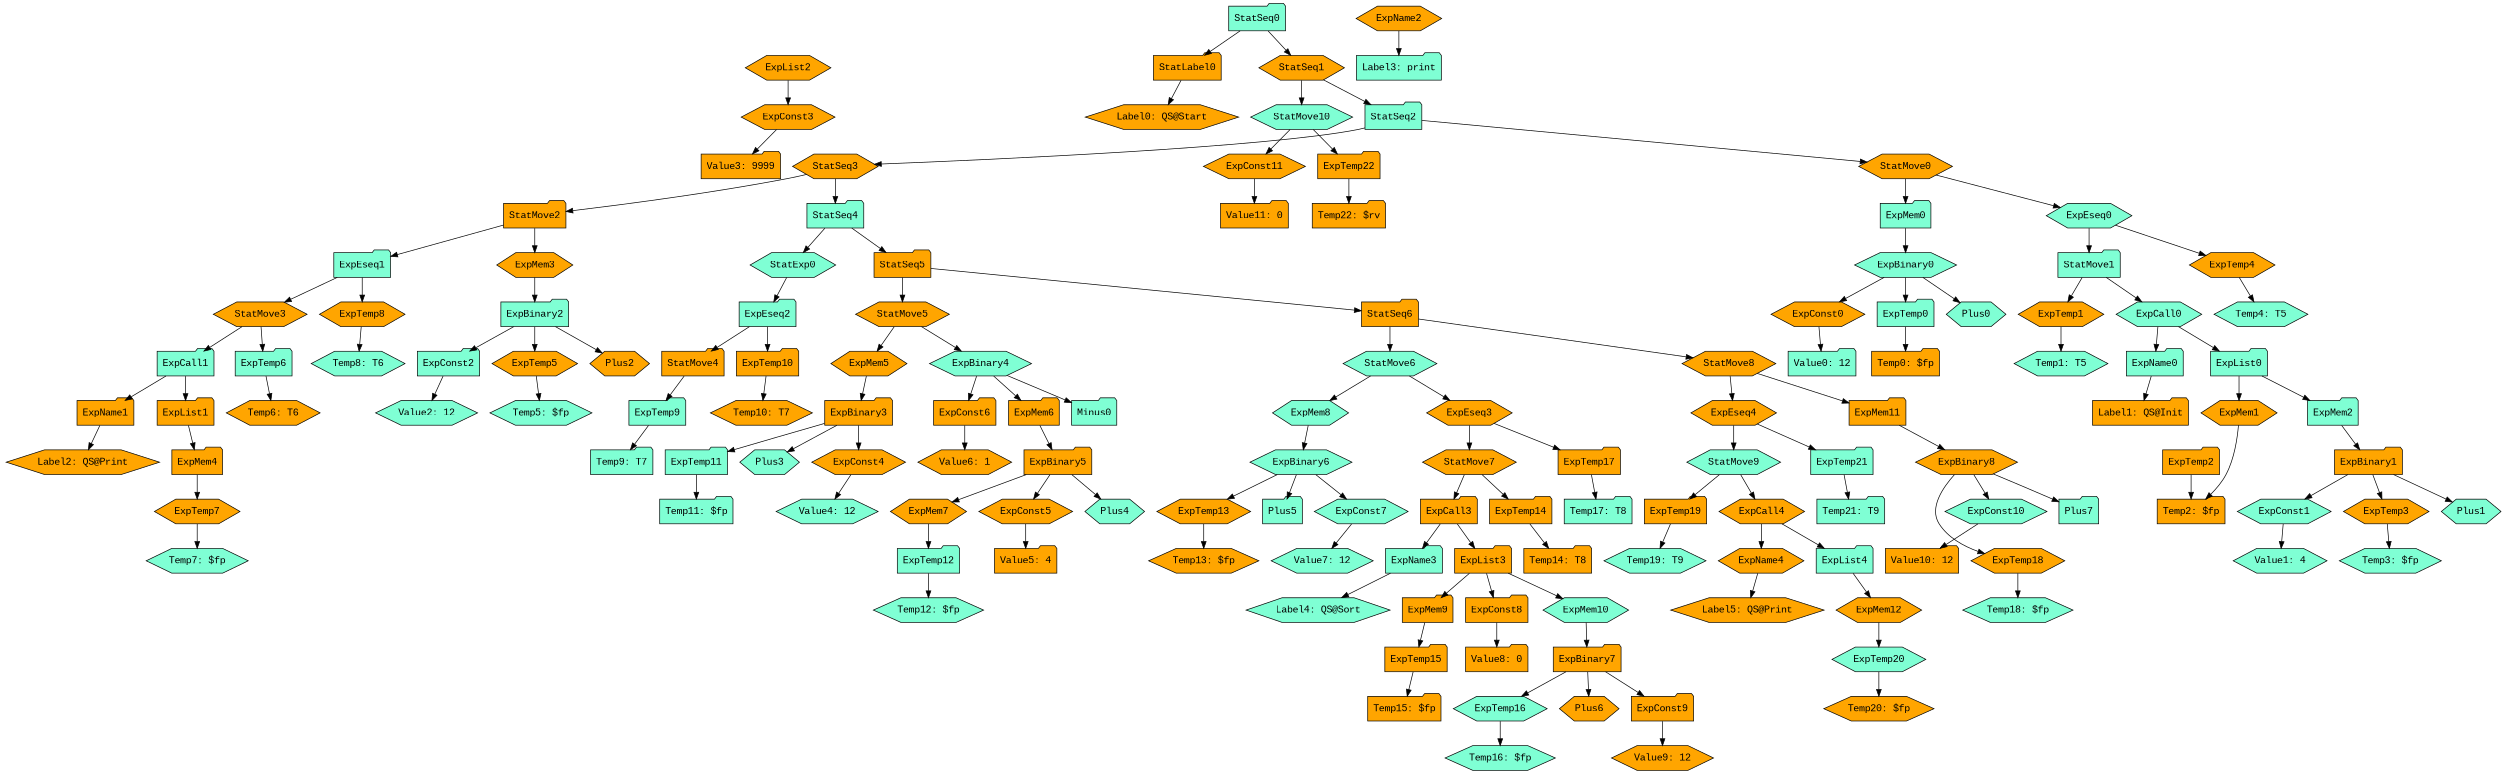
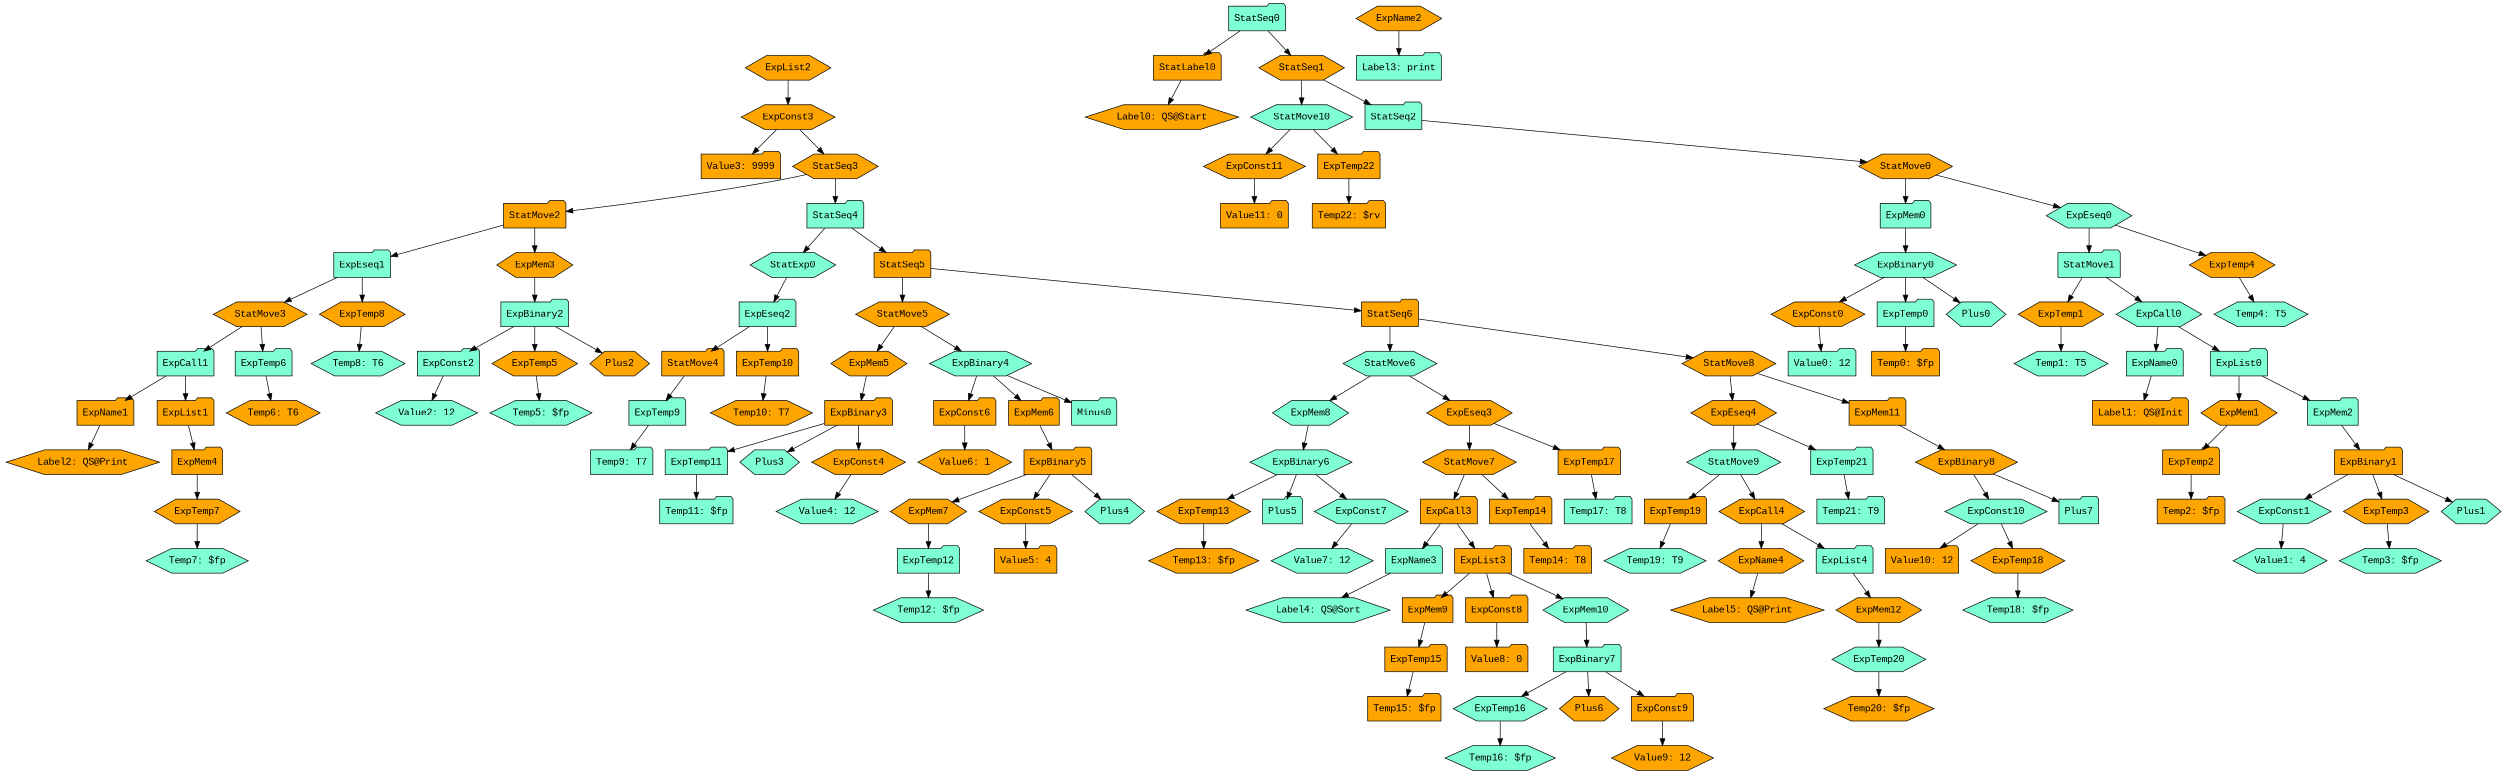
edge "StatSeq2" -> "StatSeq3": now "ExpConst3" -> "StatSeq3"
edge "ExpMem1" -> "Temp2: $fp": now "ExpMem1" -> "ExpTemp2"
edge "ExpBinary8" -> "ExpTemp18": now "ExpConst10" -> "ExpTemp18"
node "ExpBinary7": fillcolor orange -> aquamarine
